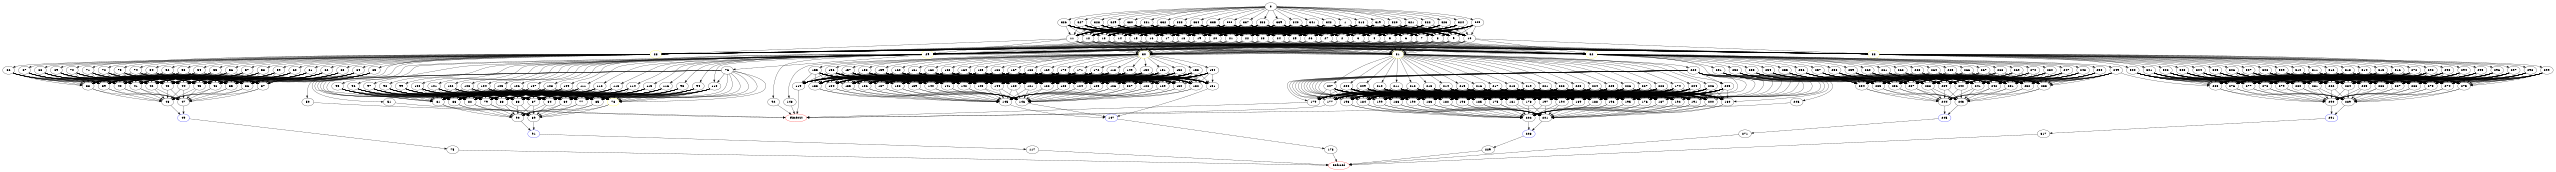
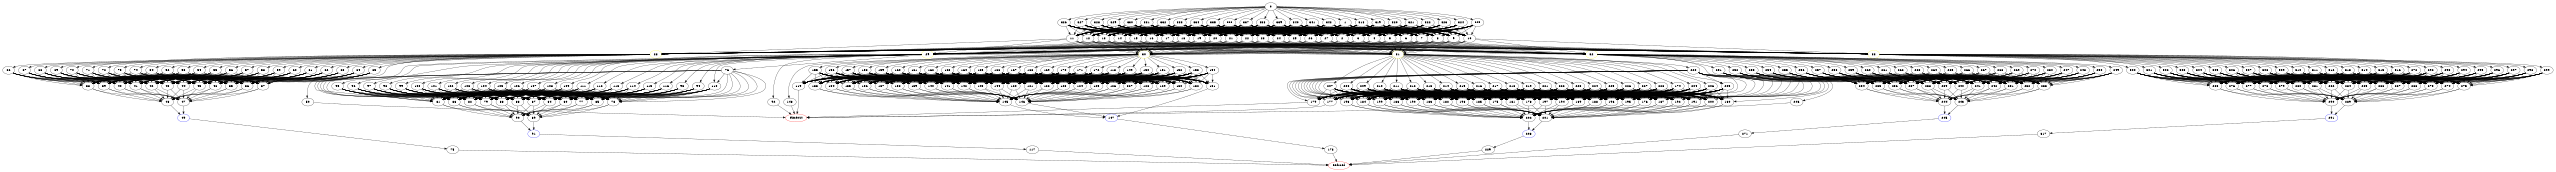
edge "249" -> "283": now "300" -> "283"
node "51": removed
node "78": color yellow -> black
